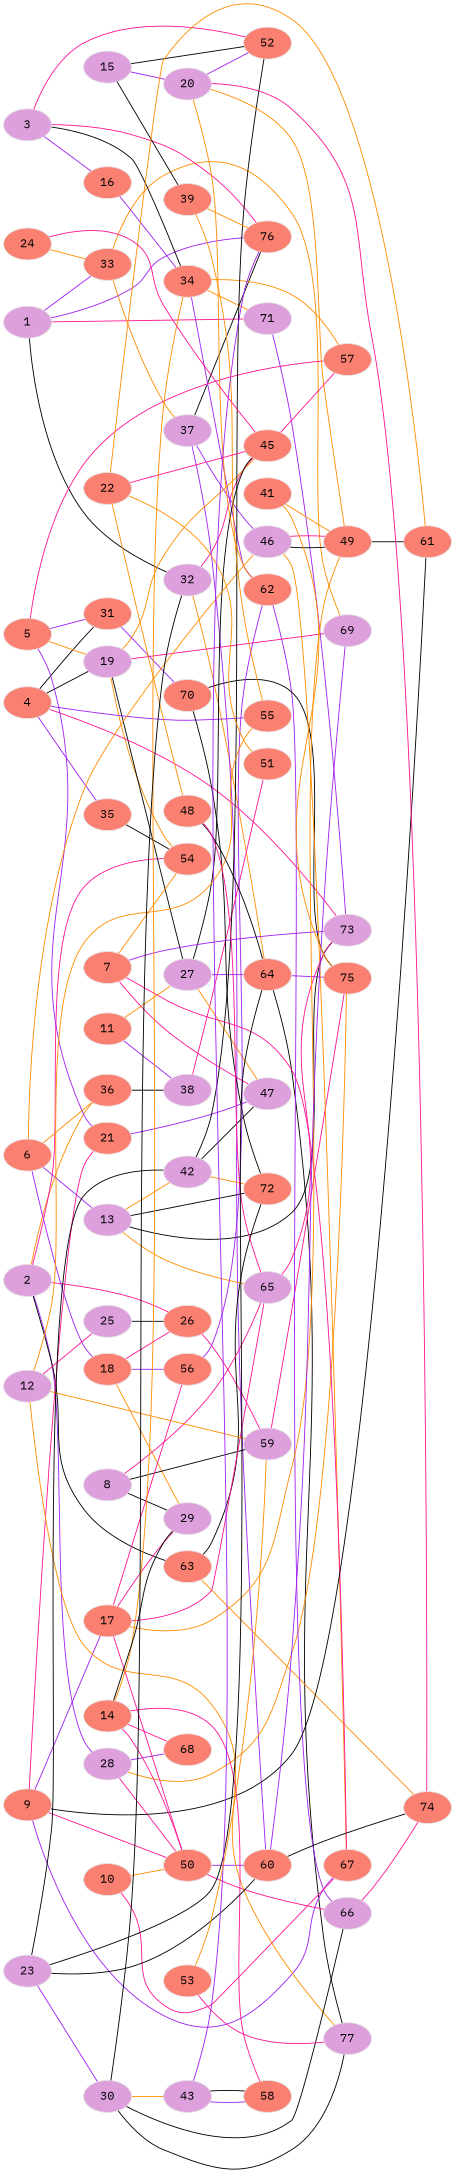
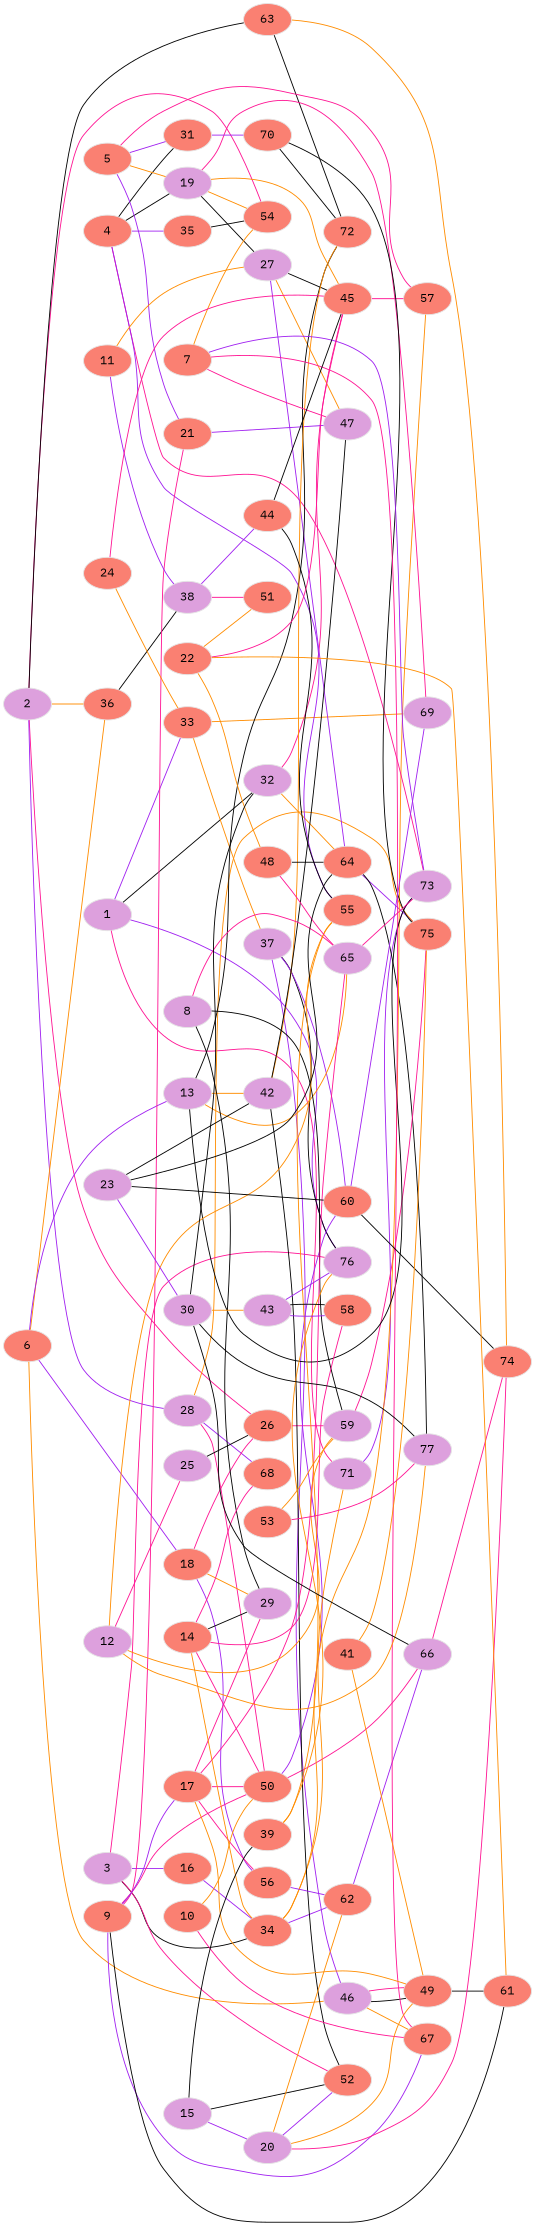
node "76": fillcolor salmon -> plum
node "44": added
